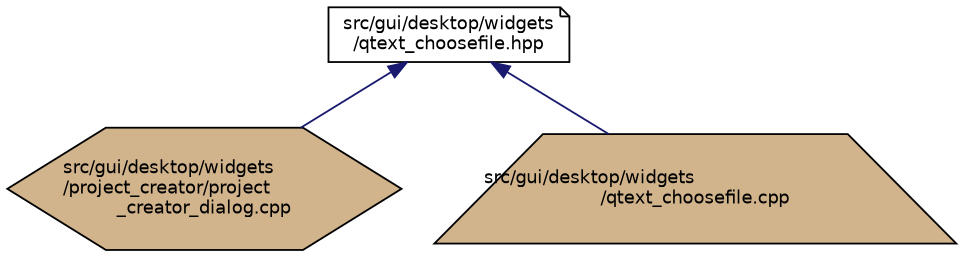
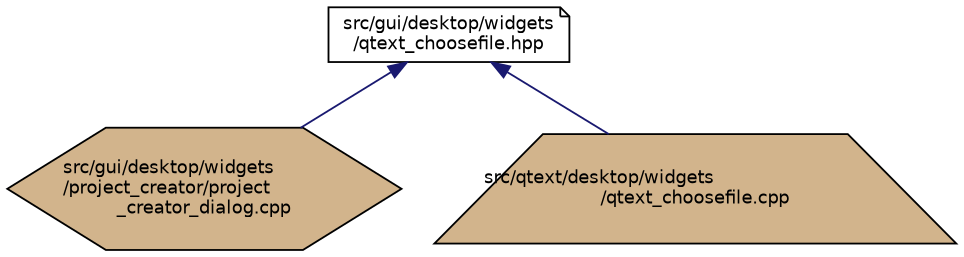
node "src/gui/desktop/widgets /qtext_choosefile.cpp": label "src/gui/desktop/widgets /qtext_choosefile.cpp" -> "src/qtext/desktop/widgets /qtext_choosefile.cpp"
